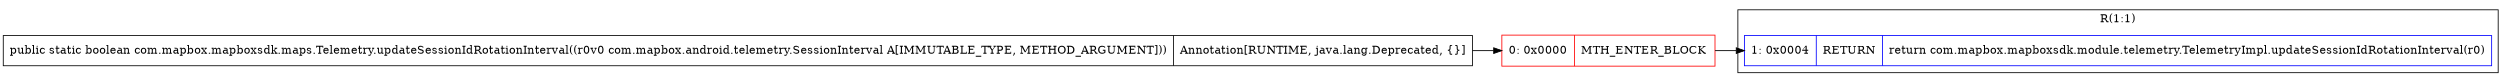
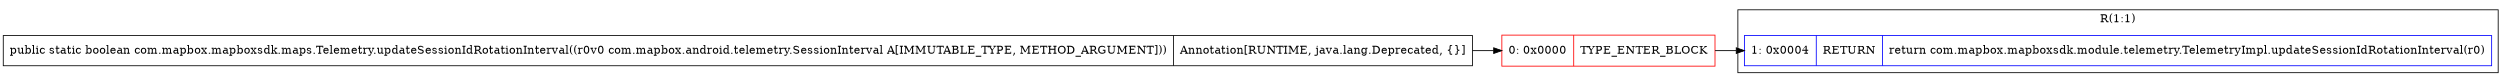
node "0: 0x0000": text "MTH_ENTER_BLOCK" -> "TYPE_ENTER_BLOCK"
